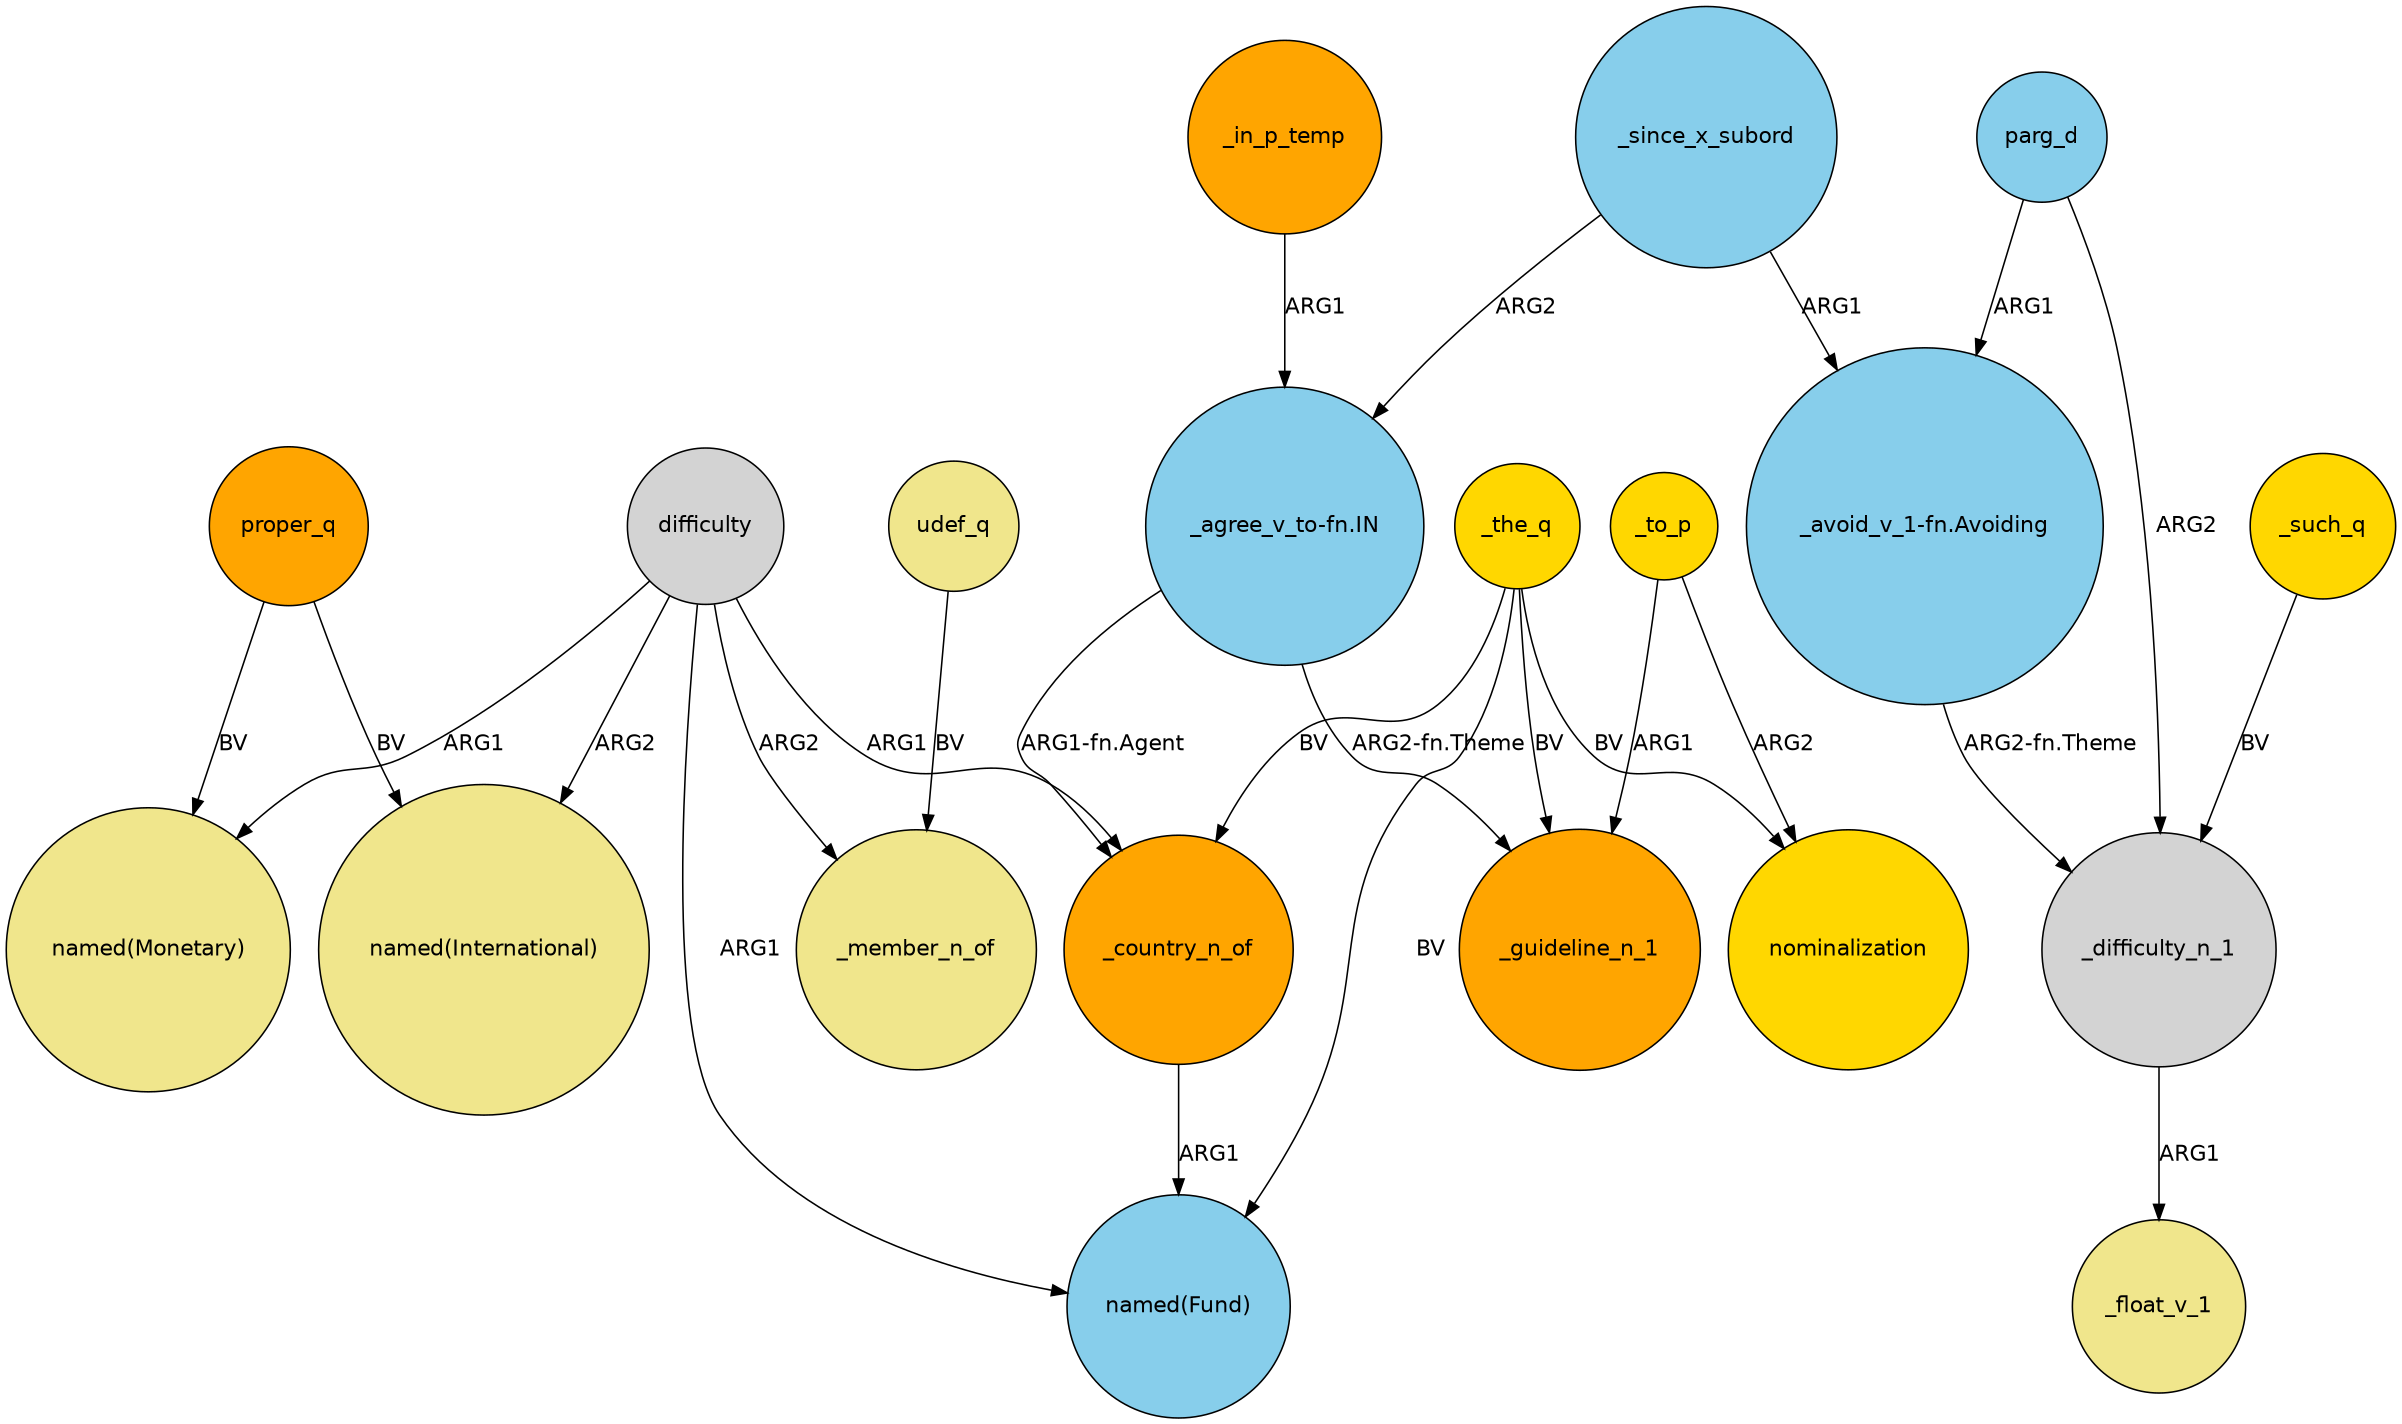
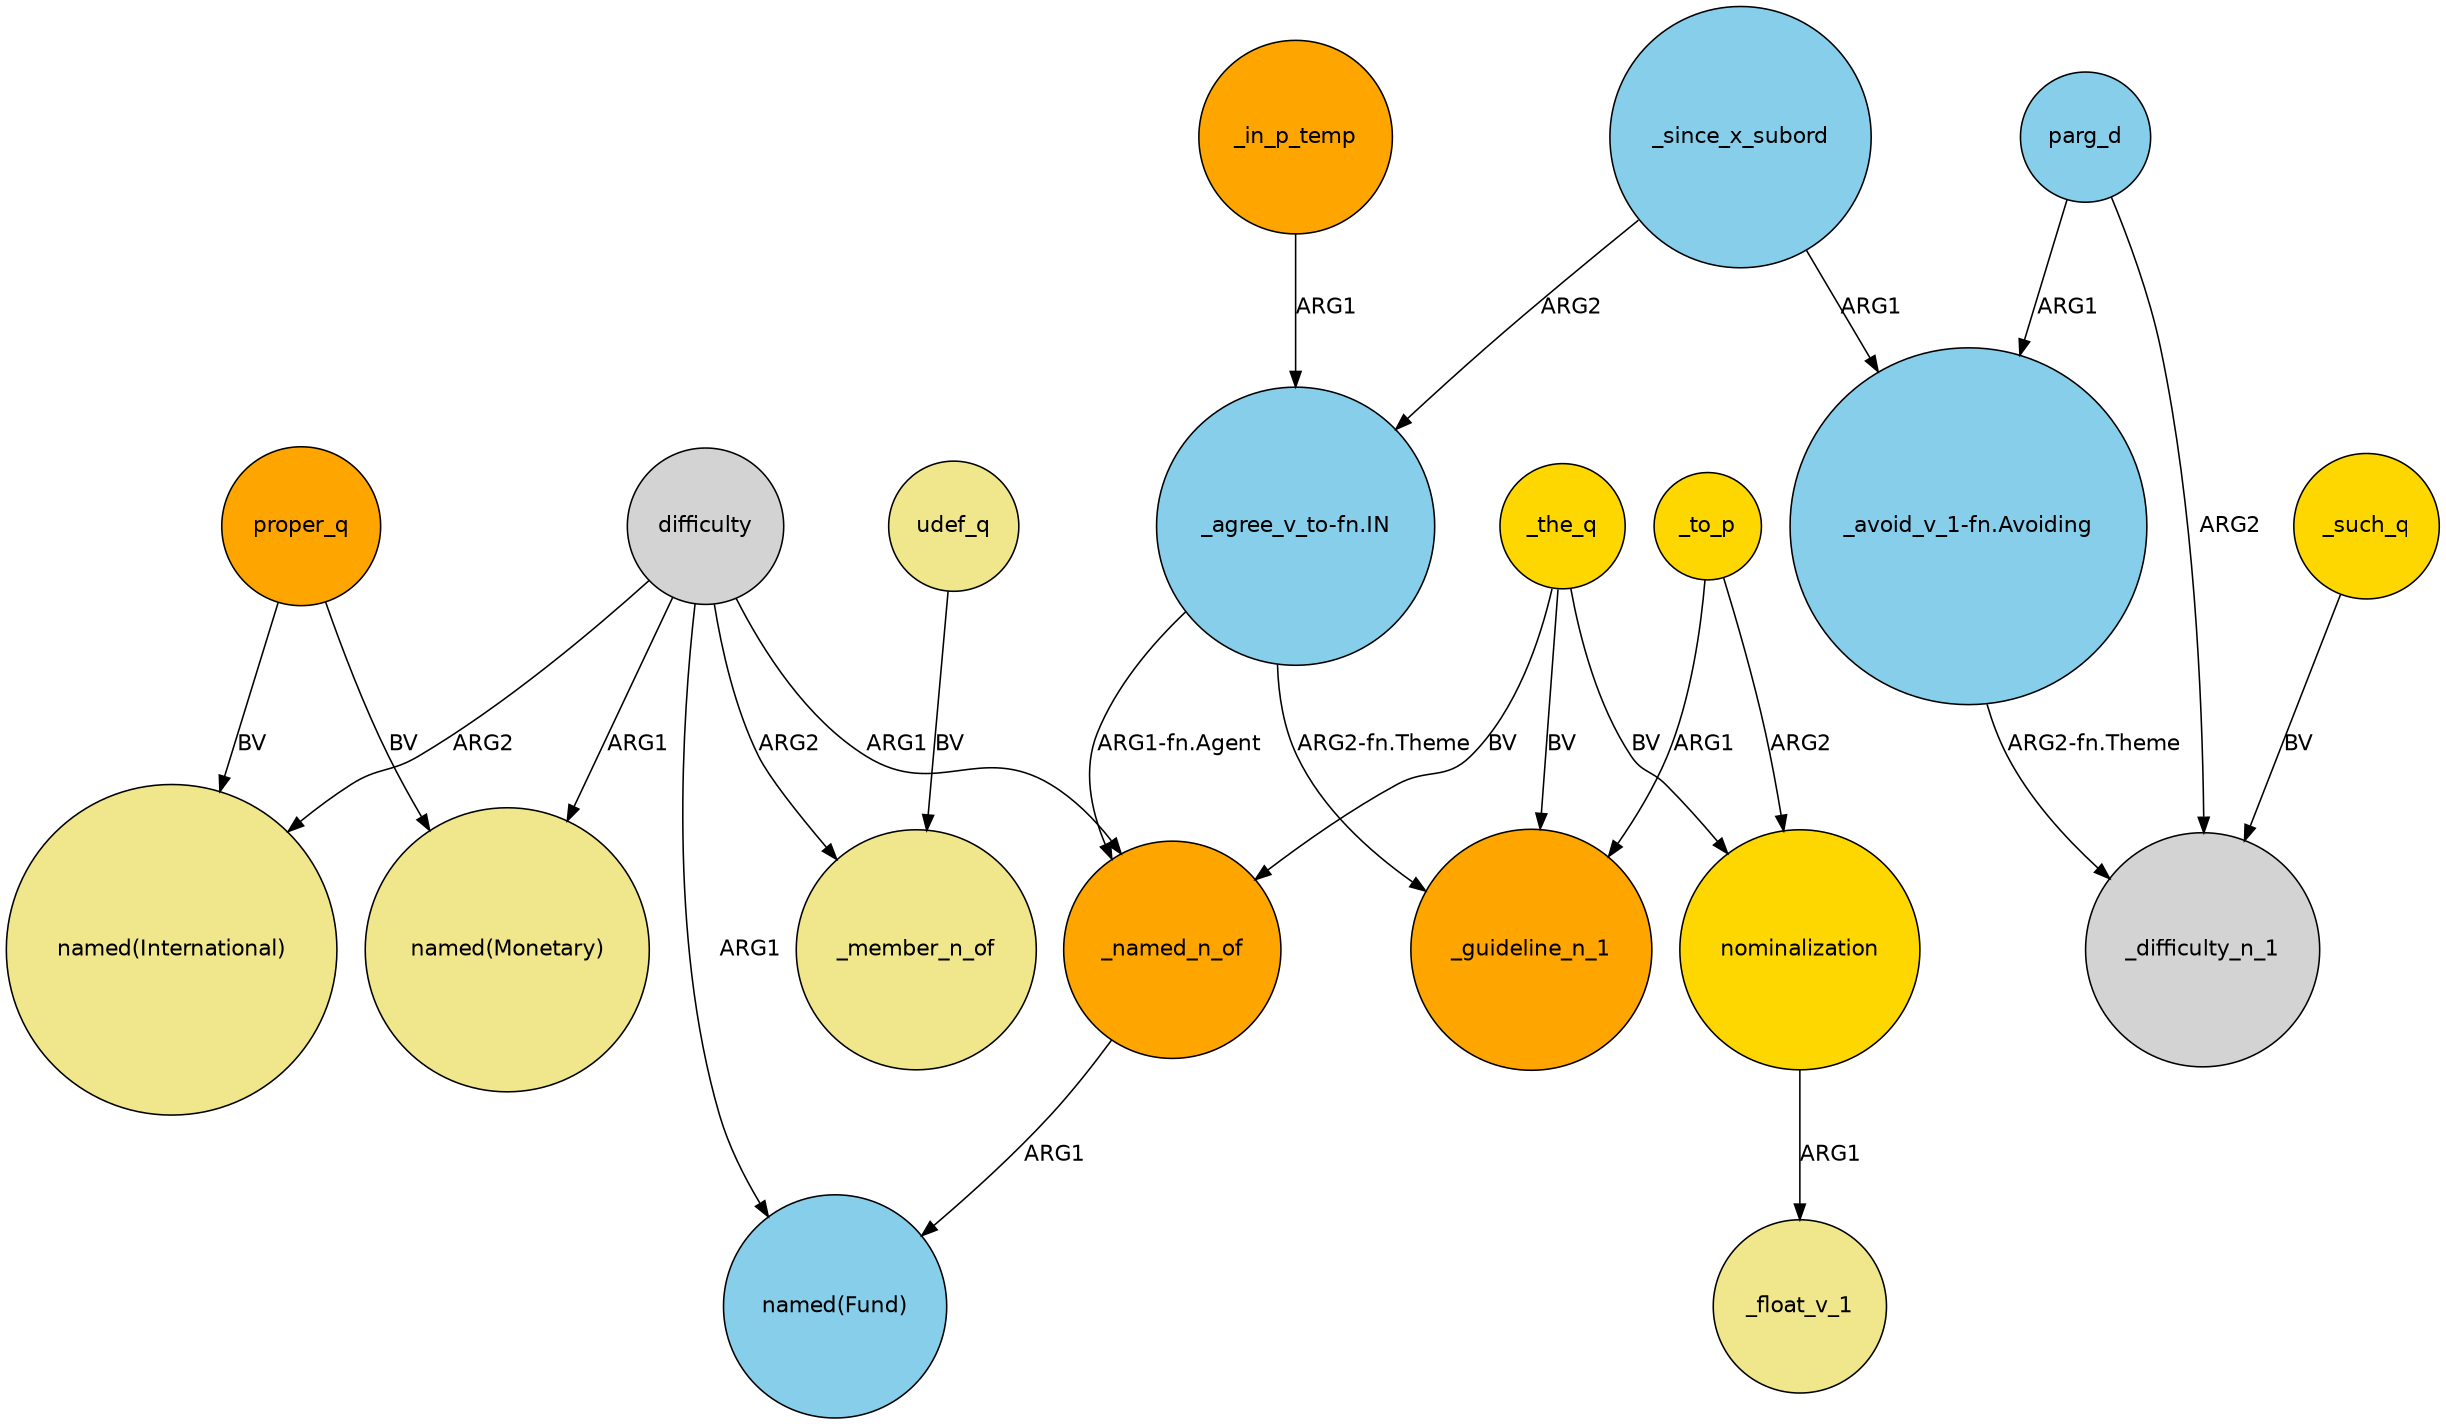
edge "_the_q" -> "named(Fund)": removed, label "BV"
node "_country_n_of": label "_country_n_of" -> "_named_n_of"
edge "_difficulty_n_1" -> "_float_v_1": now "nominalization" -> "_float_v_1"
